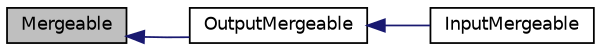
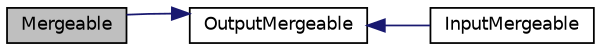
edge "OutputMergeable" -> "Mergeable": reversed
